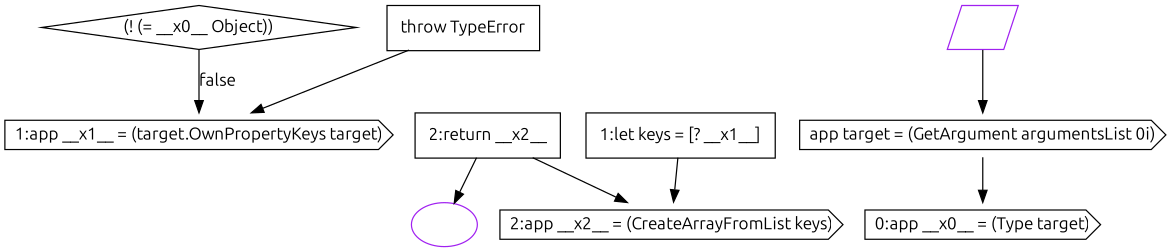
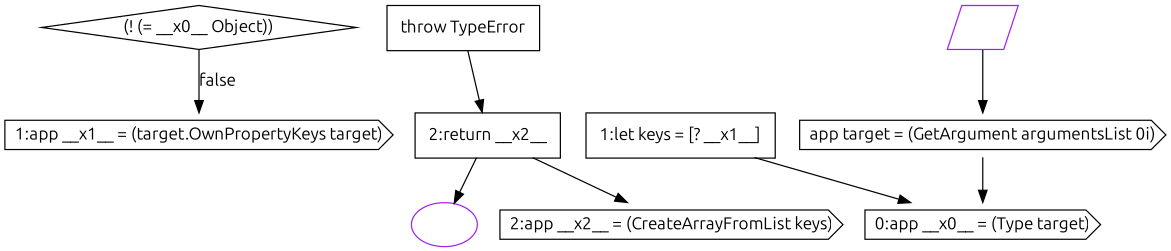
edge "throw TypeError" -> "1:app __x1__ = (target.OwnPropertyKeys target)": now "throw TypeError" -> "2:return __x2__"
edge "1:let keys = [? __x1__]" -> "2:app __x2__ = (CreateArrayFromList keys)": now "1:let keys = [? __x1__]" -> "0:app __x0__ = (Type target)"
